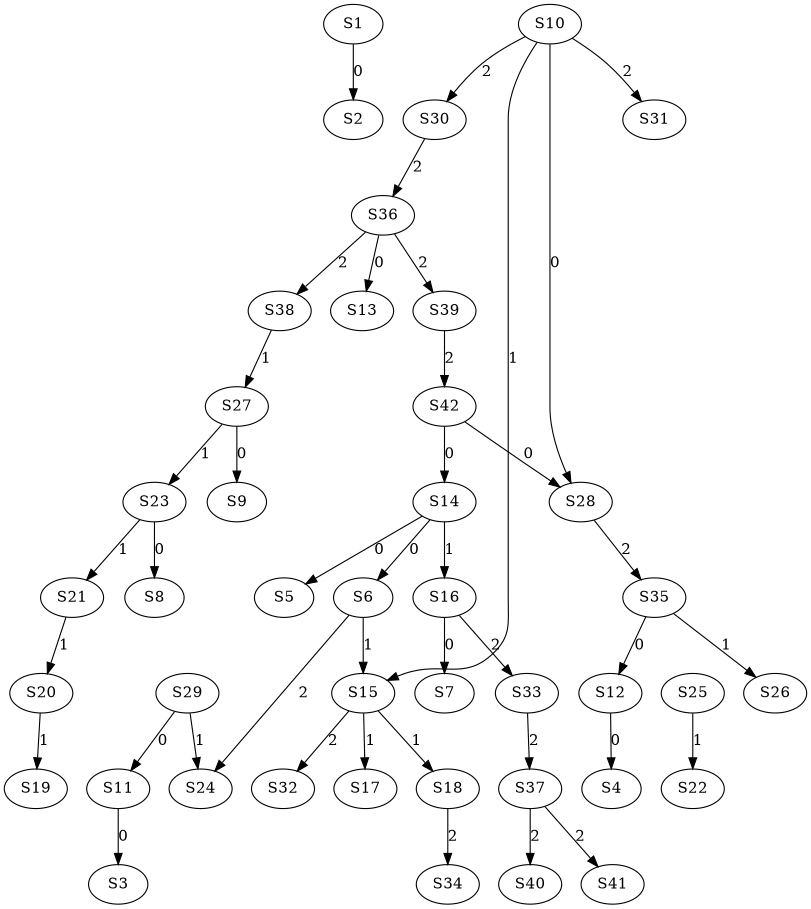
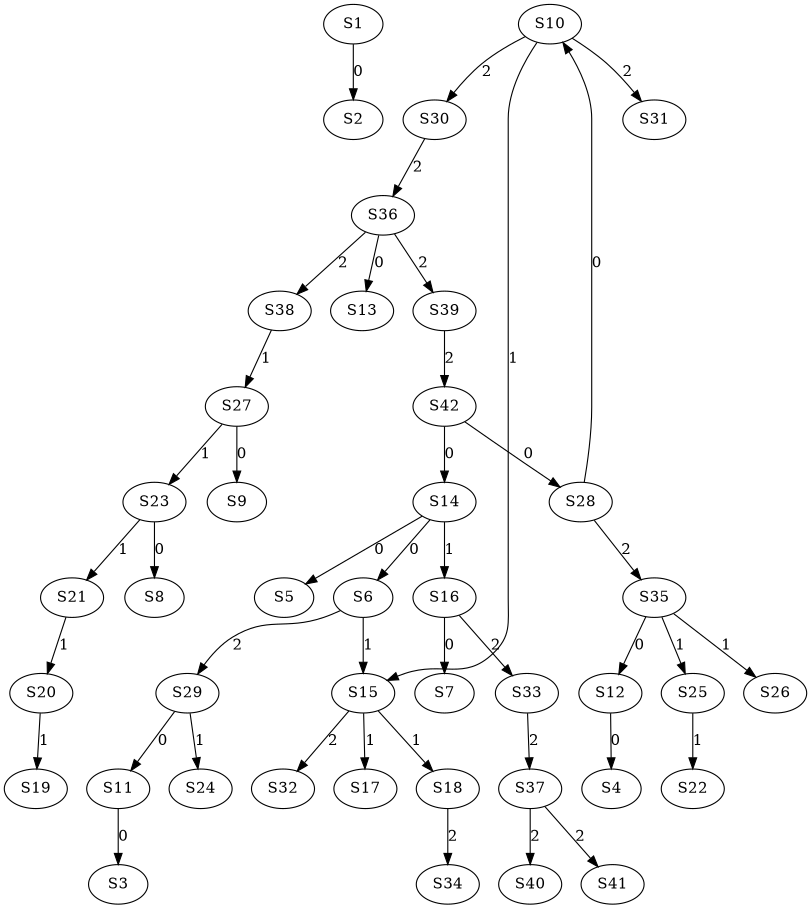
edge "S10" -> "S28": reversed
edge "S35" -> "S25": added, label "1"
edge "S6" -> "S24": now "S6" -> "S29"
